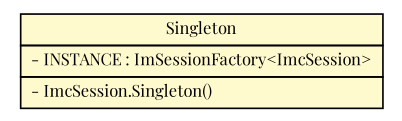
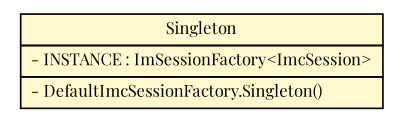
node "Singleton": text "- ImcSession.Singleton()" -> "- DefaultImcSessionFactory.Singleton()"
